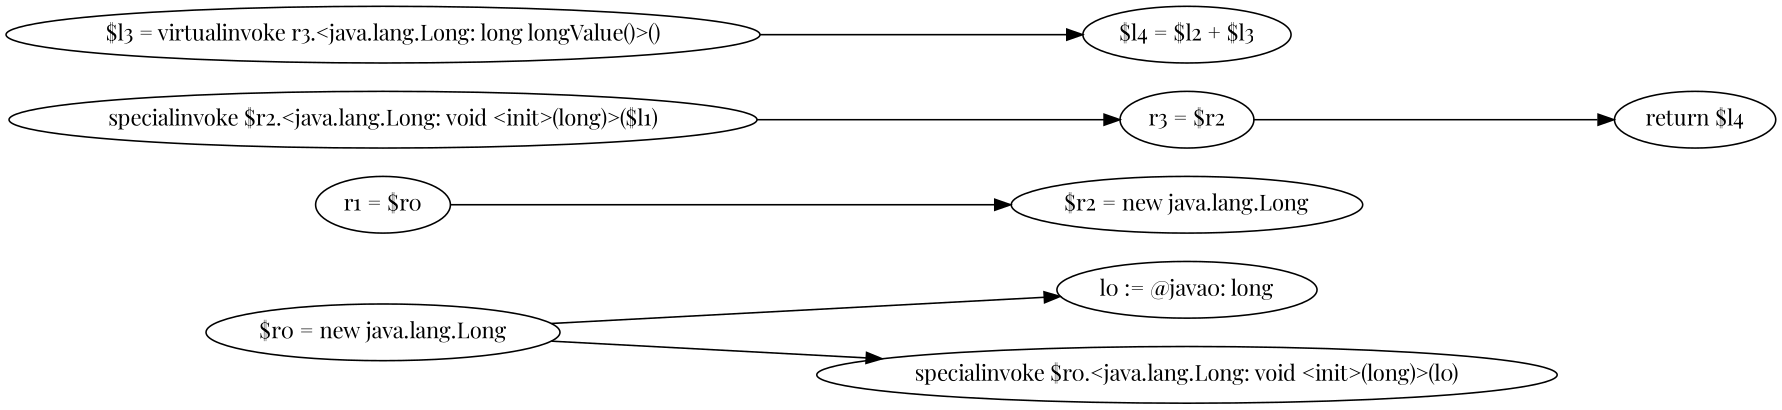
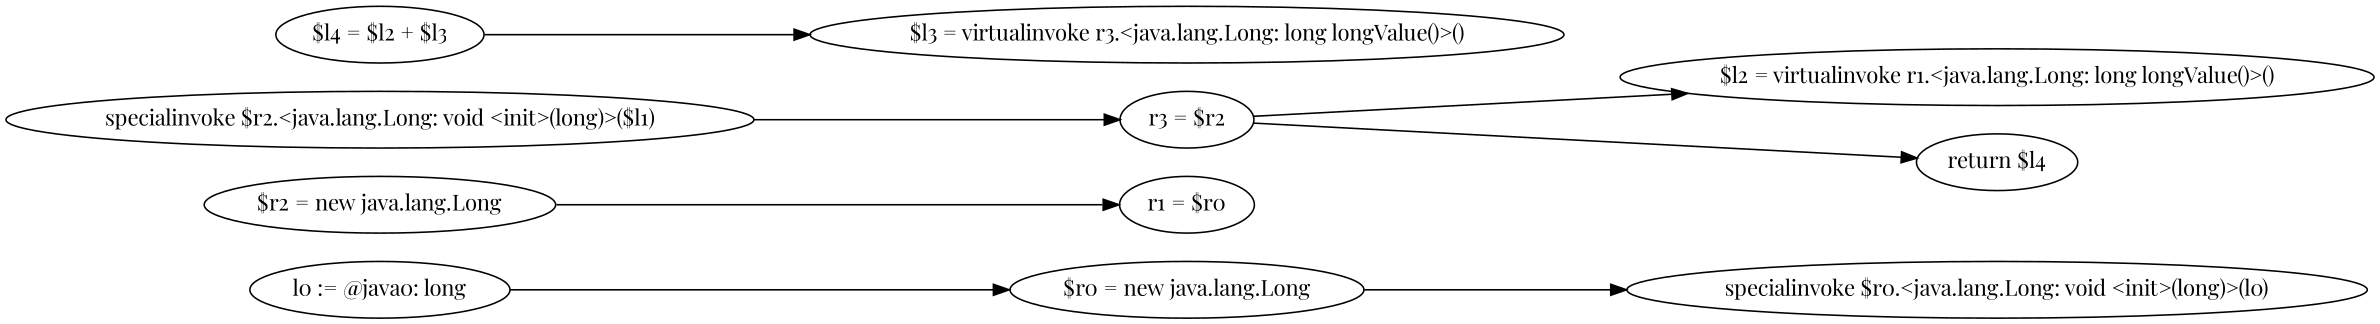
edge "$l3 = virtualinvoke r3.<java.lang.Long: long longValue()>()" -> "$l4 = $l2 + $l3": reversed
node "$l2 = virtualinvoke r1.<java.lang.Long: long longValue()>()": added
edge "r1 = $r0" -> "$r2 = new java.lang.Long": reversed
edge "$r0 = new java.lang.Long" -> "l0 := @java0: long": reversed
